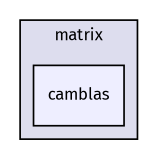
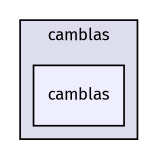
cluster "matrix": label "matrix" -> "camblas"
